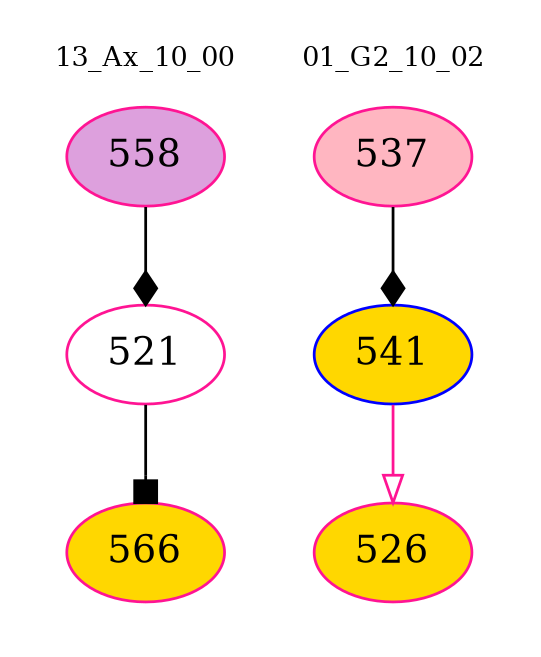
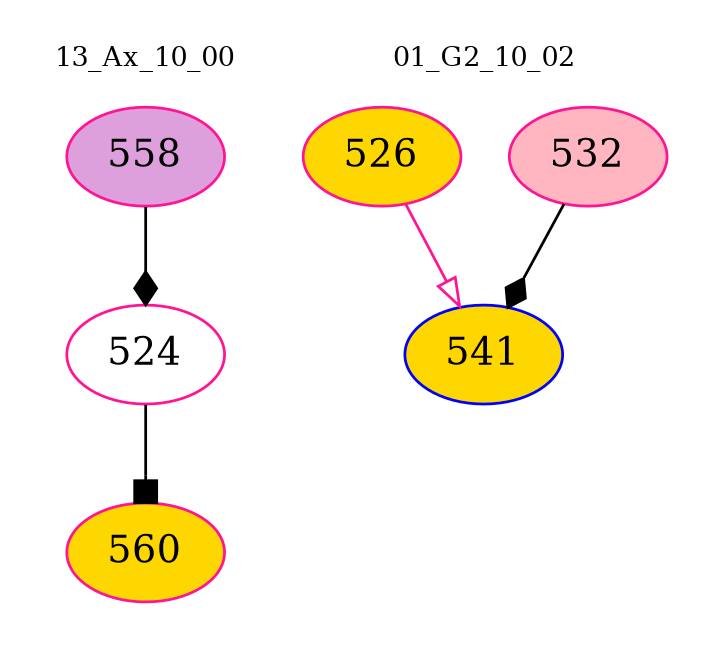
node "537": label "537" -> "532"
node "521": label "521" -> "524"
edge "541" -> "526": reversed
node "566": label "566" -> "560"
